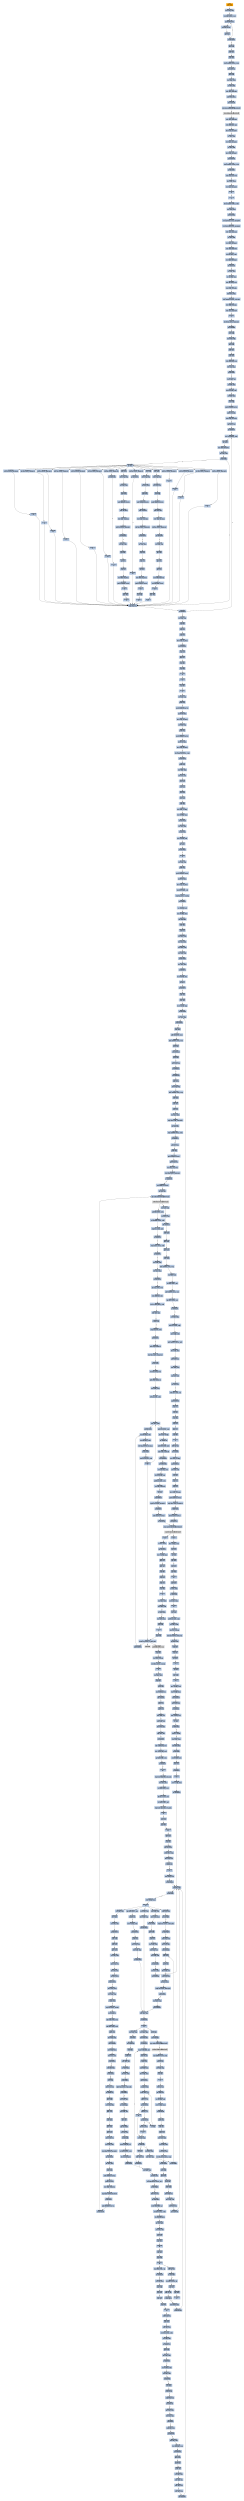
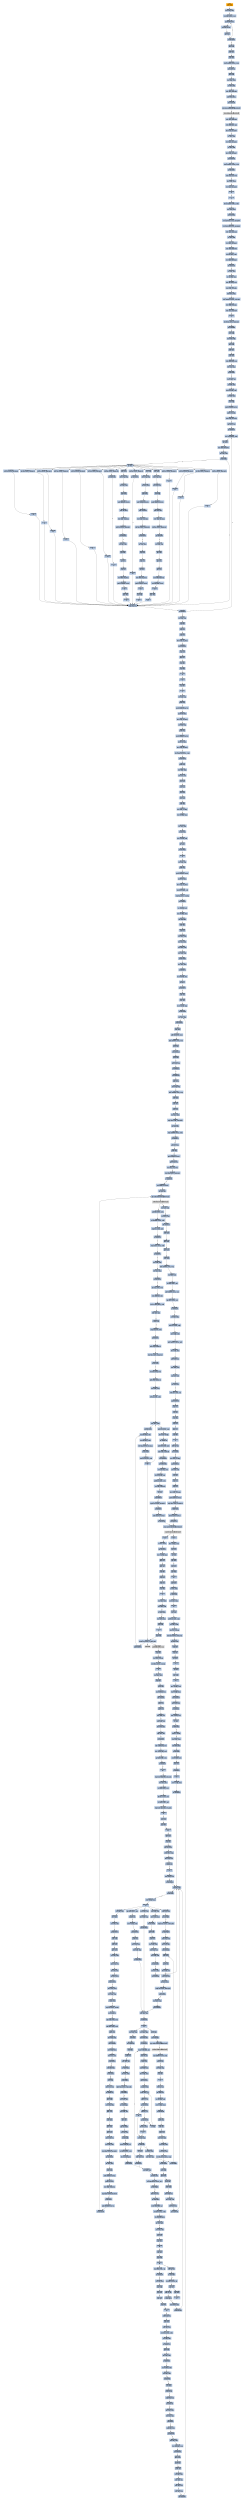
node "0x002971b8 call 0x00294258": removed
